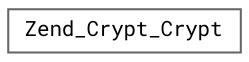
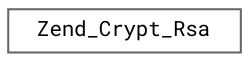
node "Zend_Crypt_Crypt": label "Zend_Crypt_Crypt" -> "Zend_Crypt_Rsa"
